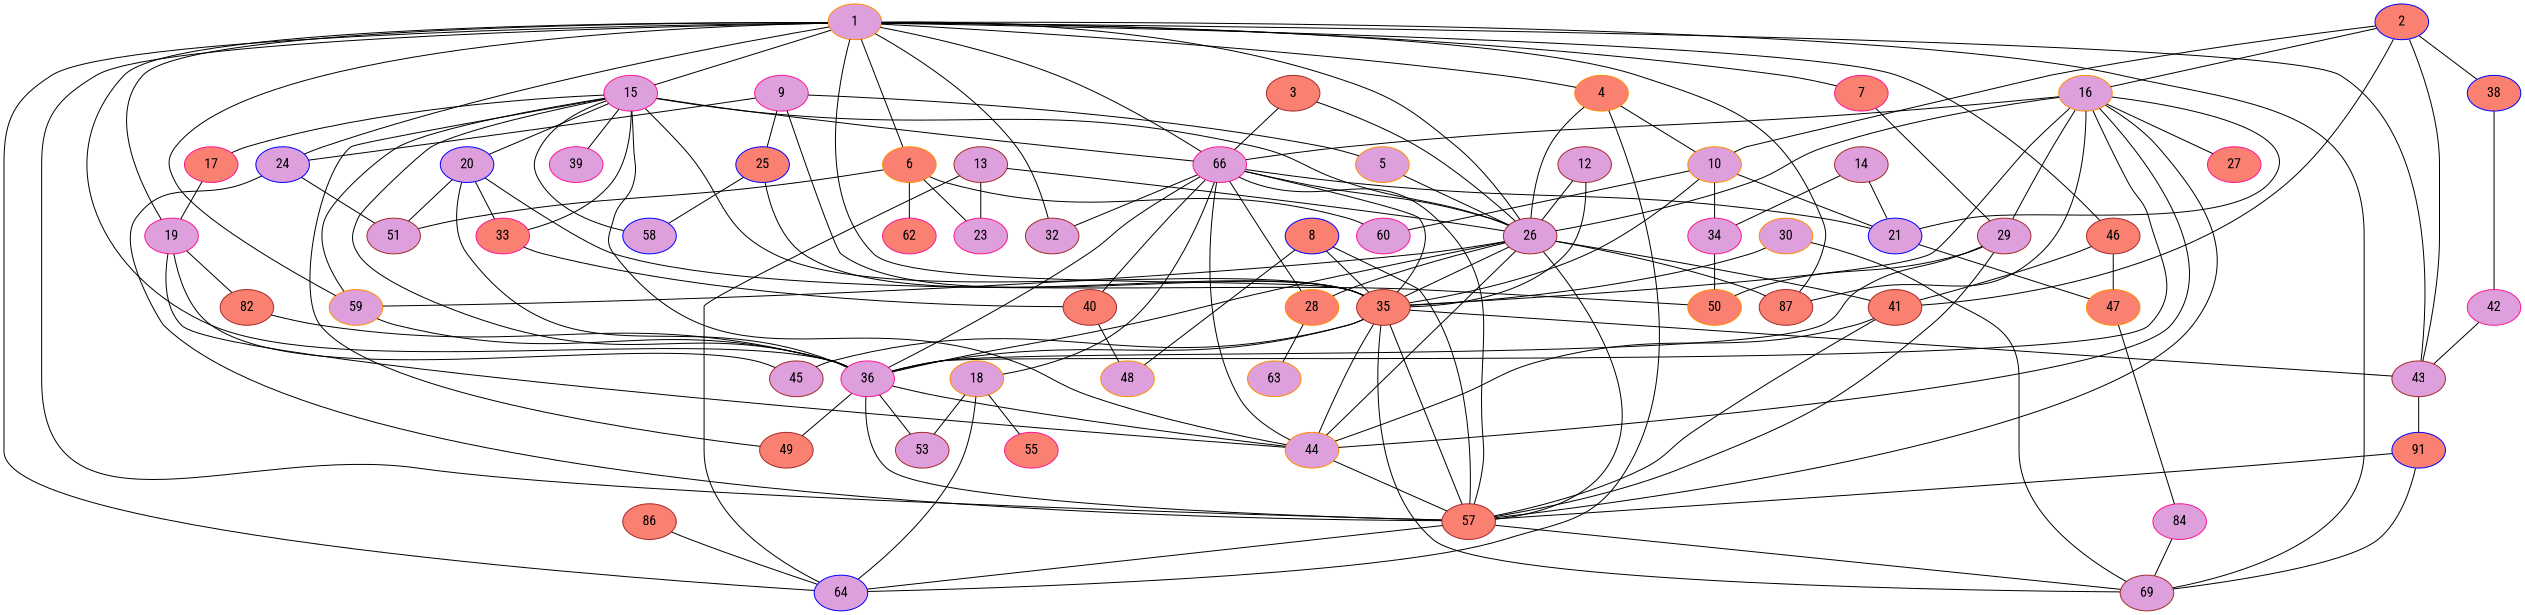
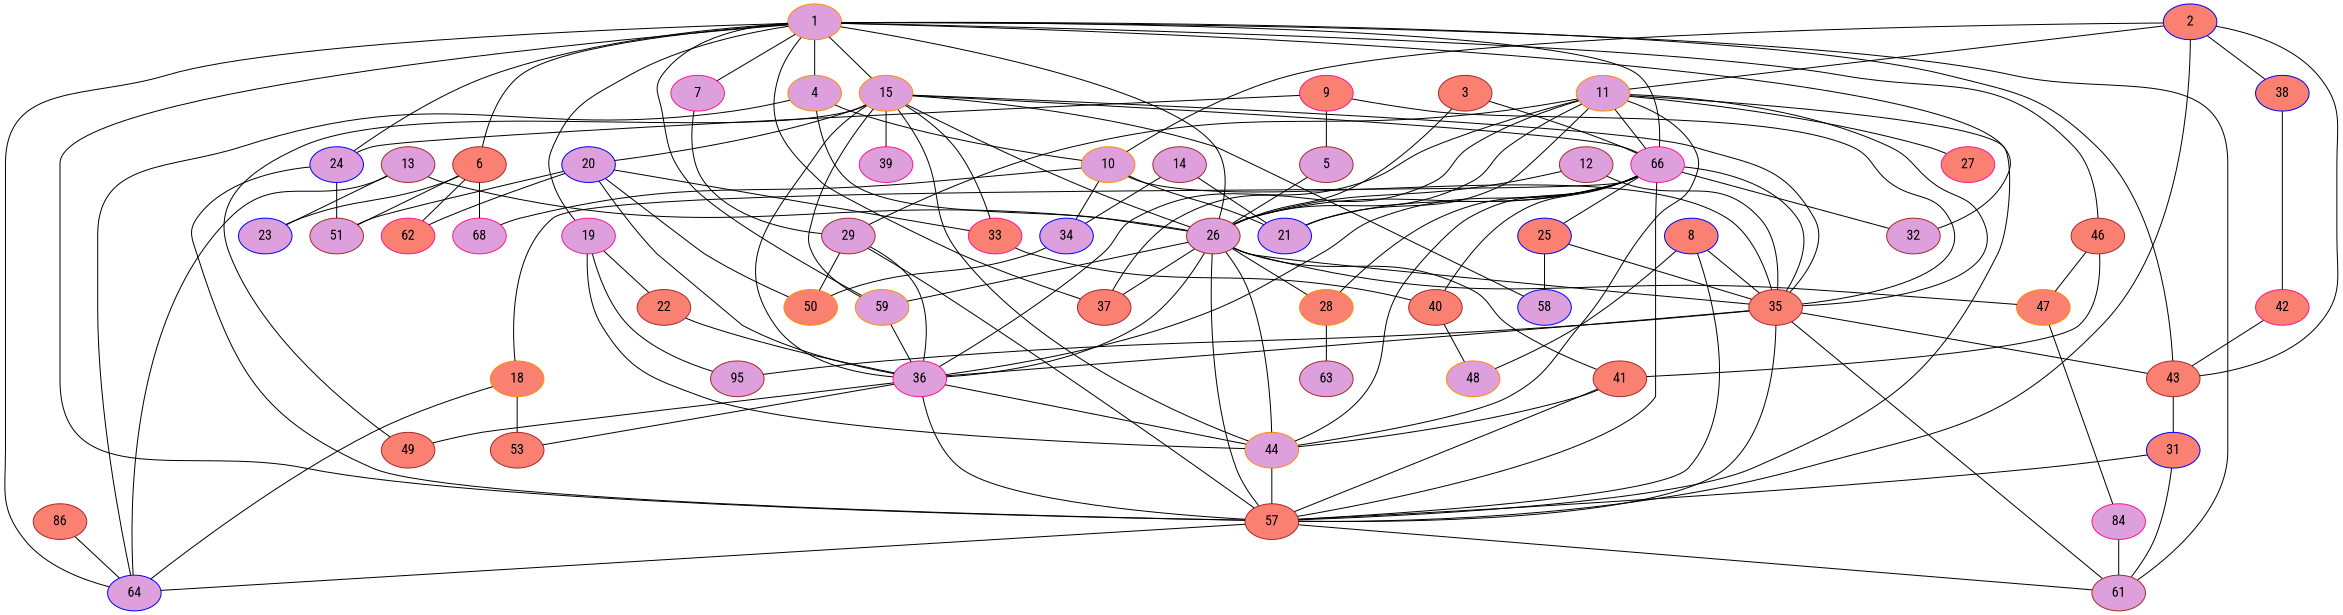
node "15": color deeppink -> darkorange
node "9": fillcolor plum -> salmon
node "4": fillcolor salmon -> plum
node "7": fillcolor salmon -> plum
node "16": label "16" -> "11"
edge "9" -- "25": now "66" -- "25"
node "17": removed
node "6": color darkorange -> brown
node "5": color darkorange -> brown
edge "1" -- "36": removed
edge "20" -- "62": added
node "23": color deeppink -> blue
node "60": label "60" -> "68"
node "34": color deeppink -> blue
node "30": removed
edge "2" -- "41": now "2" -- "57"
edge "21" -- "47": now "26" -- "47"
edge "1" -- "35": removed
node "82": label "82" -> "22"
node "87": label "87" -> "37"
node "42": fillcolor plum -> salmon
edge "35" -- "44": removed
node "45": label "45" -> "95"
node "18": fillcolor plum -> salmon
node "63": color darkorange -> brown
node "43": fillcolor plum -> salmon
node "53": fillcolor plum -> salmon
node "55": removed
node "91": label "91" -> "31"
node "69": label "69" -> "61"
